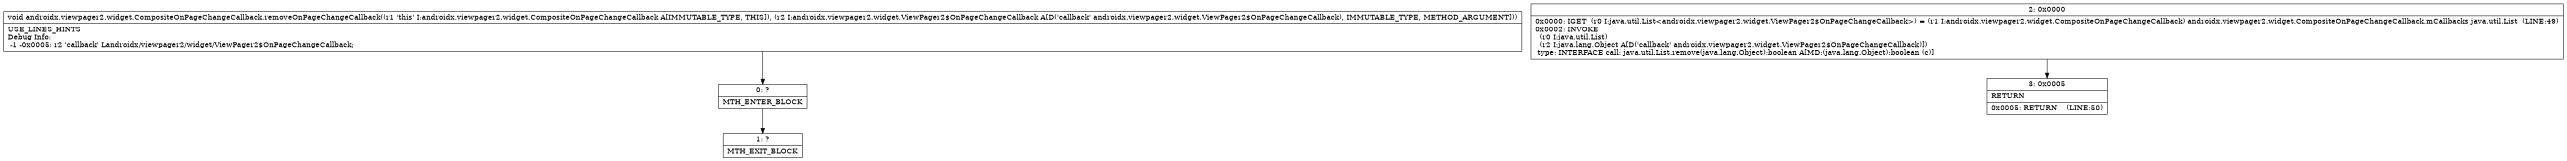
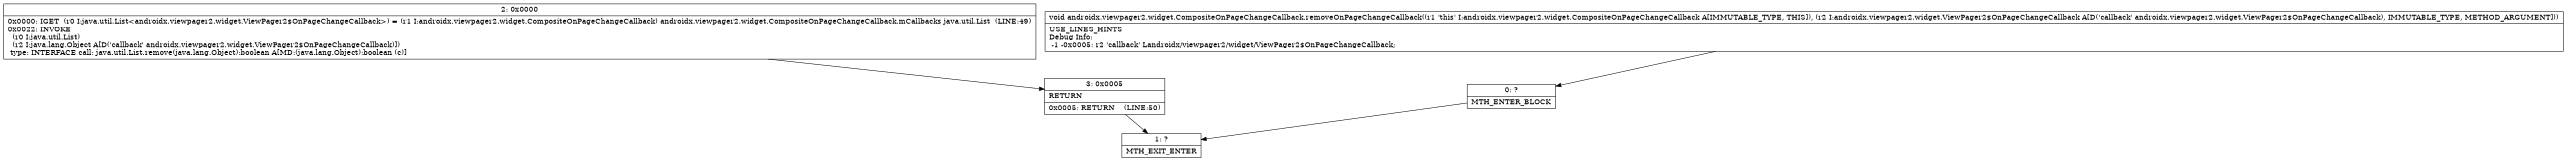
node "2: 0x0000": text "0x0002: INVOKE" -> "0x0022: INVOKE"
edge "3: 0x0005" -> "1: ?": added
node "1: ?": text "MTH_EXIT_BLOCK" -> "MTH_EXIT_ENTER"
